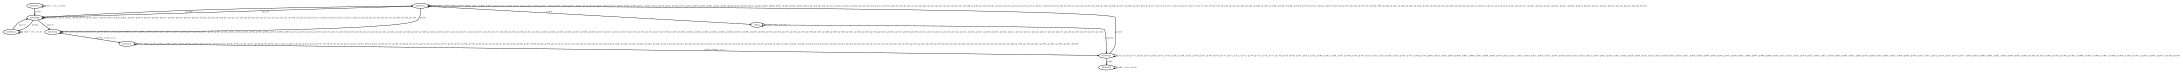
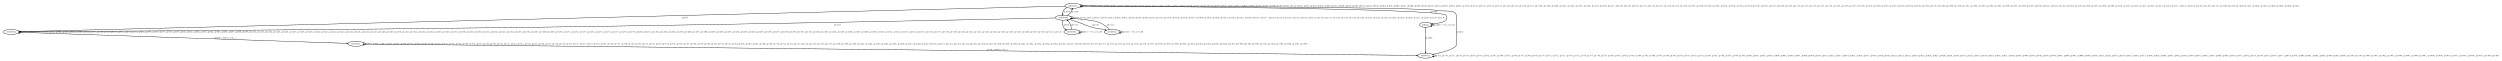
edge "000009d8" -> "00000001": added, label "@922"
node "00000000": removed
